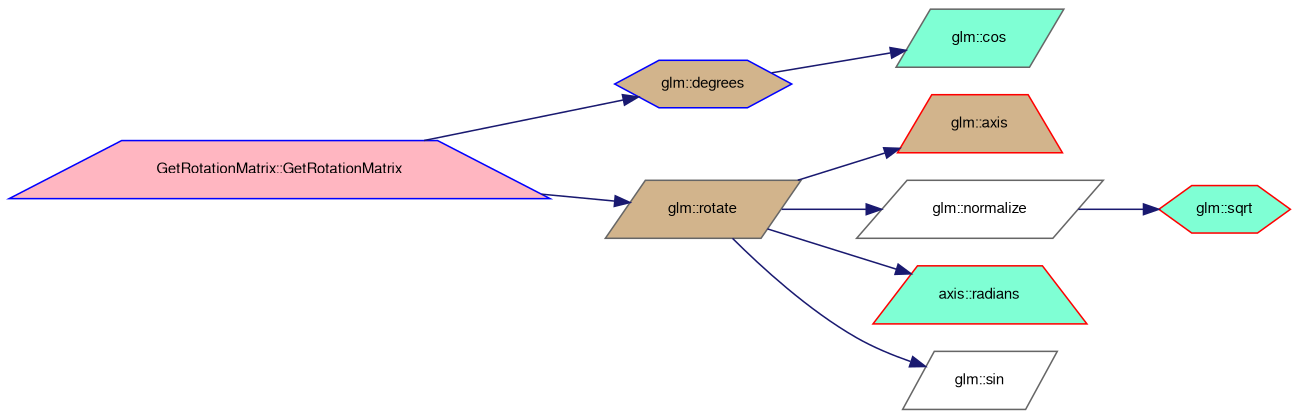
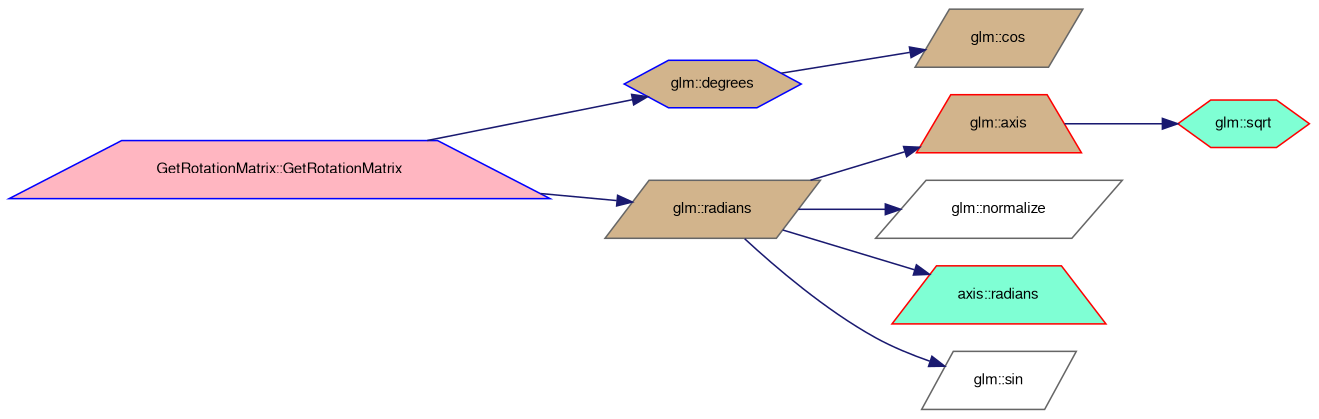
node "glm::cos": fillcolor aquamarine -> tan
node "glm::rotate": label "glm::rotate" -> "glm::radians"
edge "glm::normalize" -> "glm::sqrt": now "glm::axis" -> "glm::sqrt"
